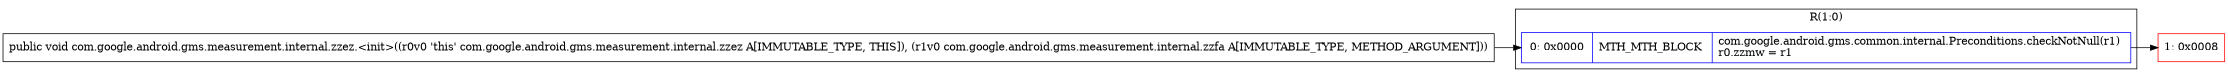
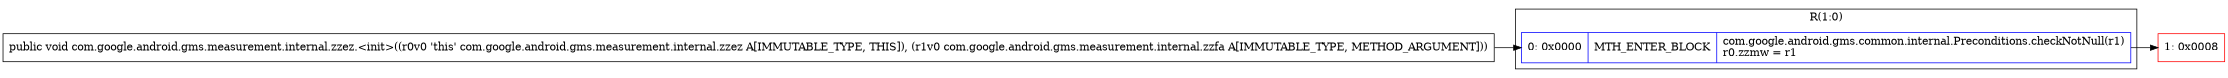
node "0: 0x0000": text "MTH_MTH_BLOCK" -> "MTH_ENTER_BLOCK"
